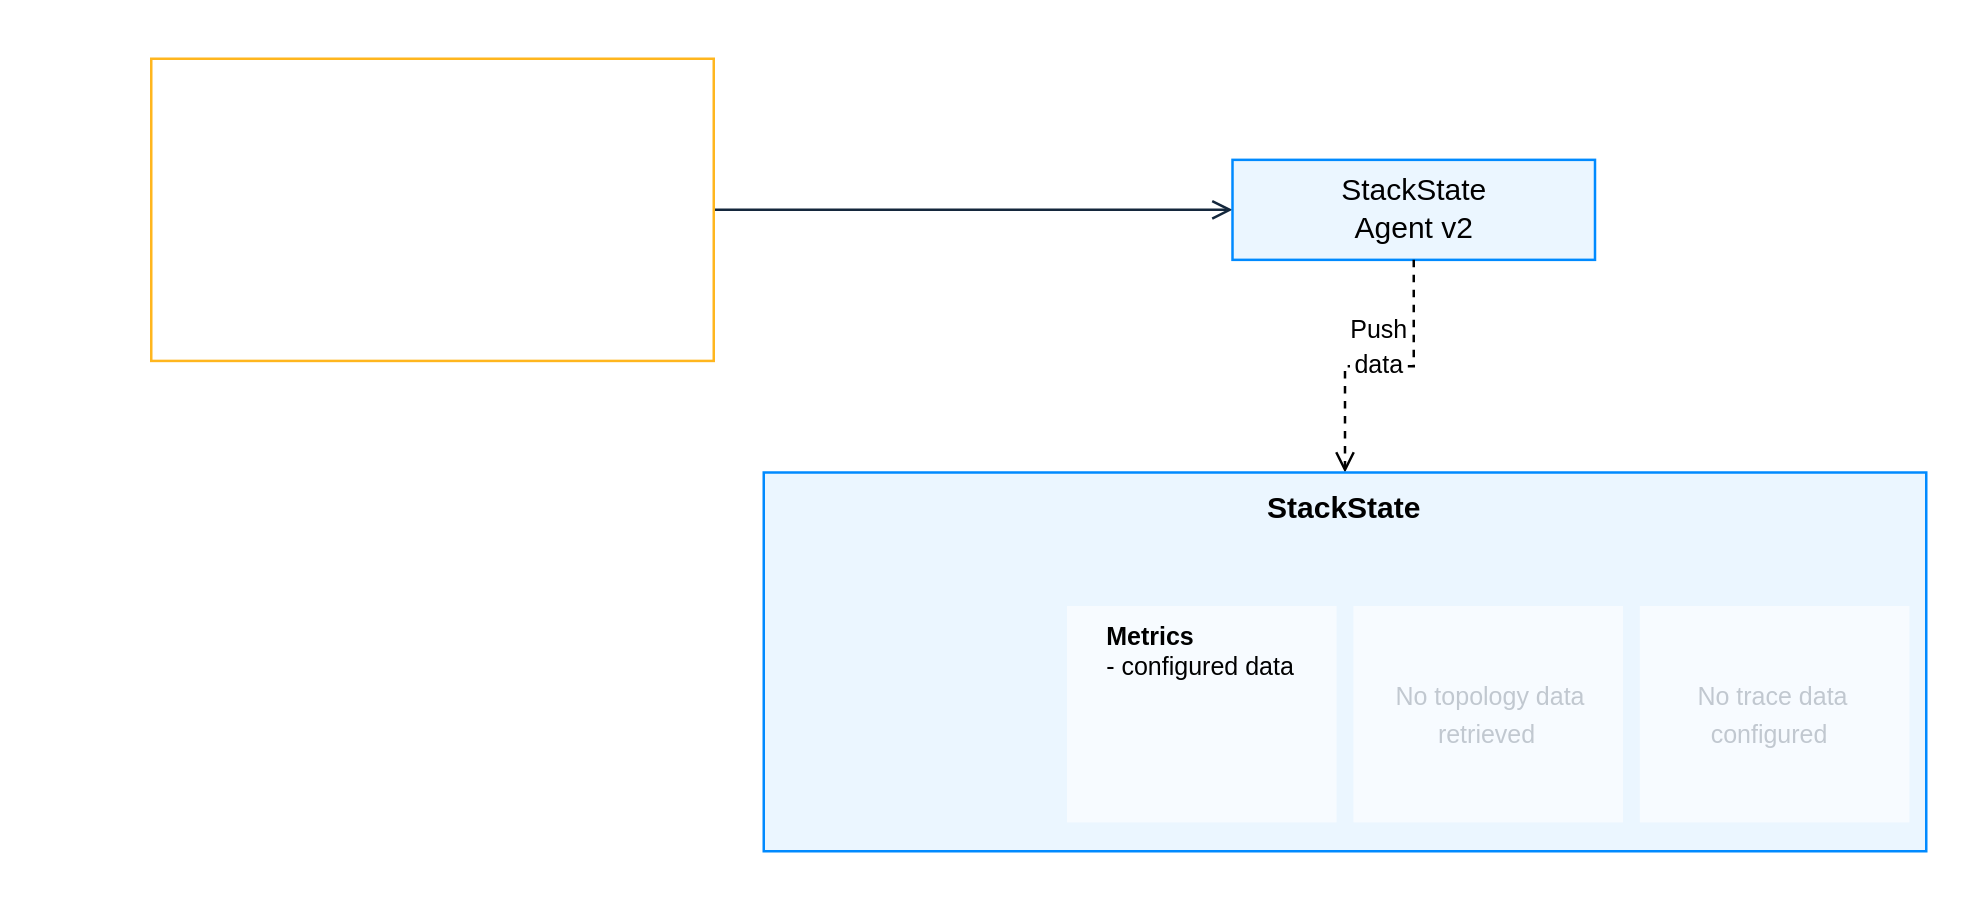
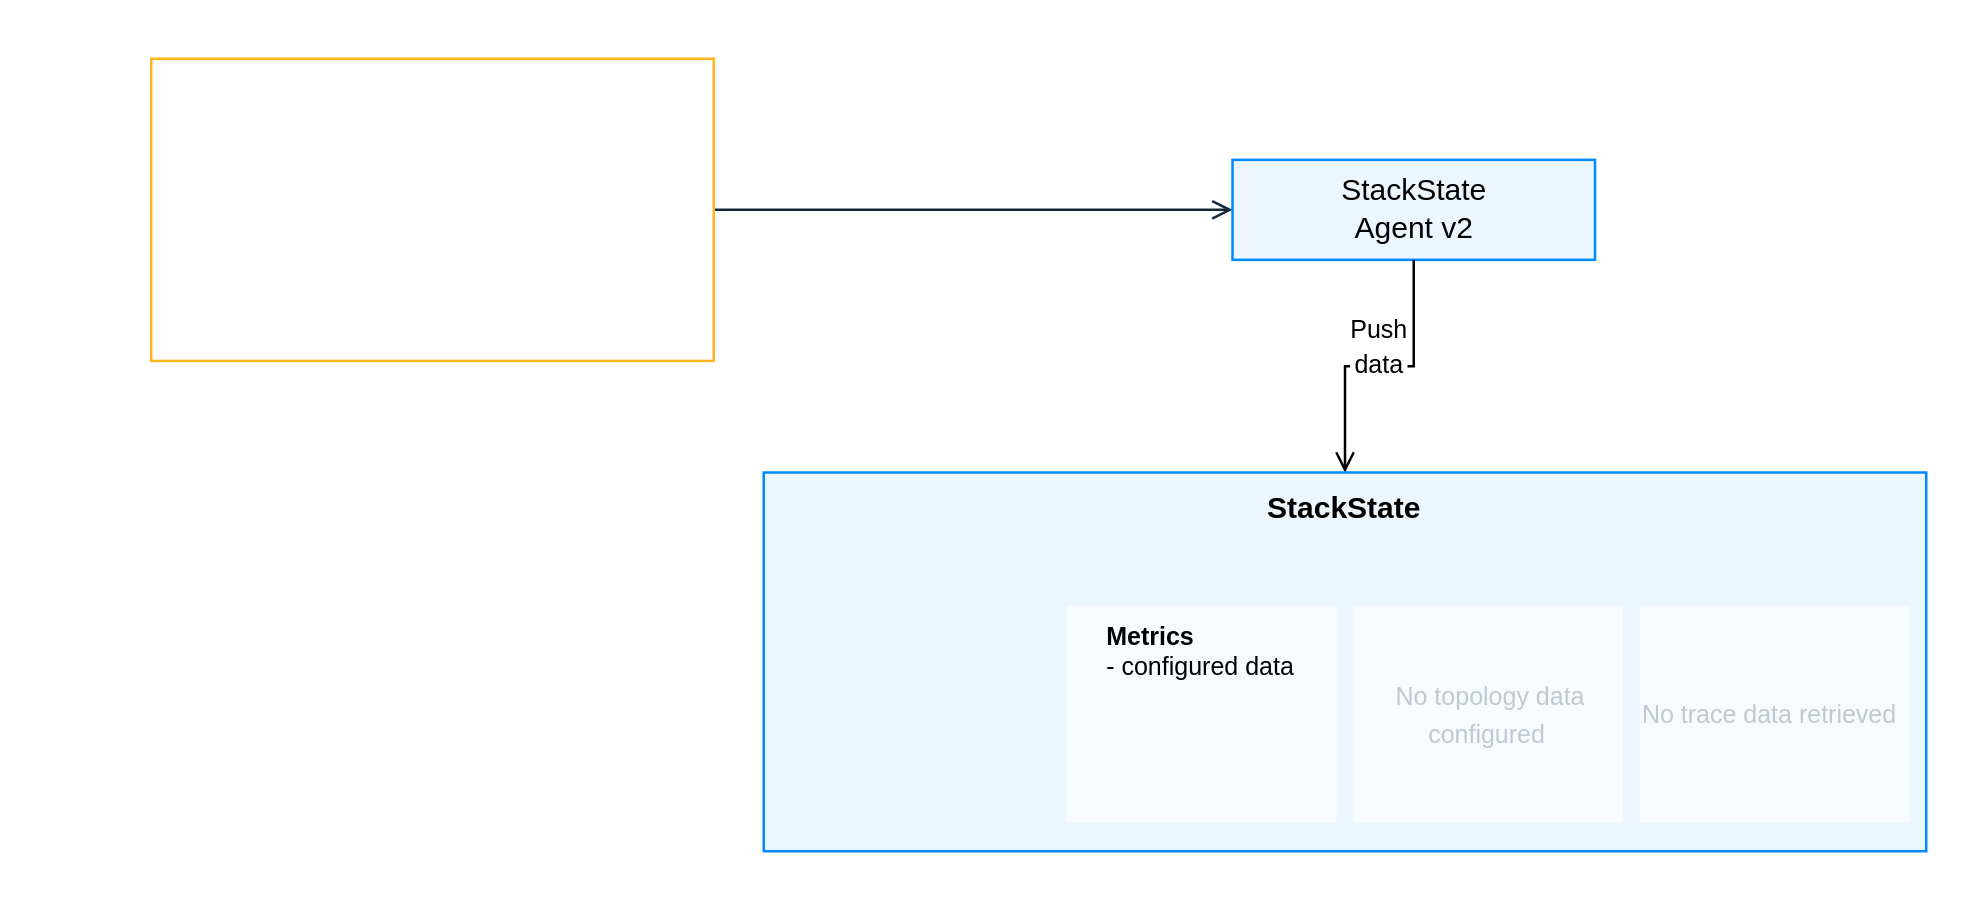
edge "StackState Agent v2" -> "StackState": style dashed -> solid
node "No topology data retrieved": label "No topology data retrieved" -> "No topology data configured"
node "No trace data configured": label "No trace data configured" -> "No trace data retrieved"
